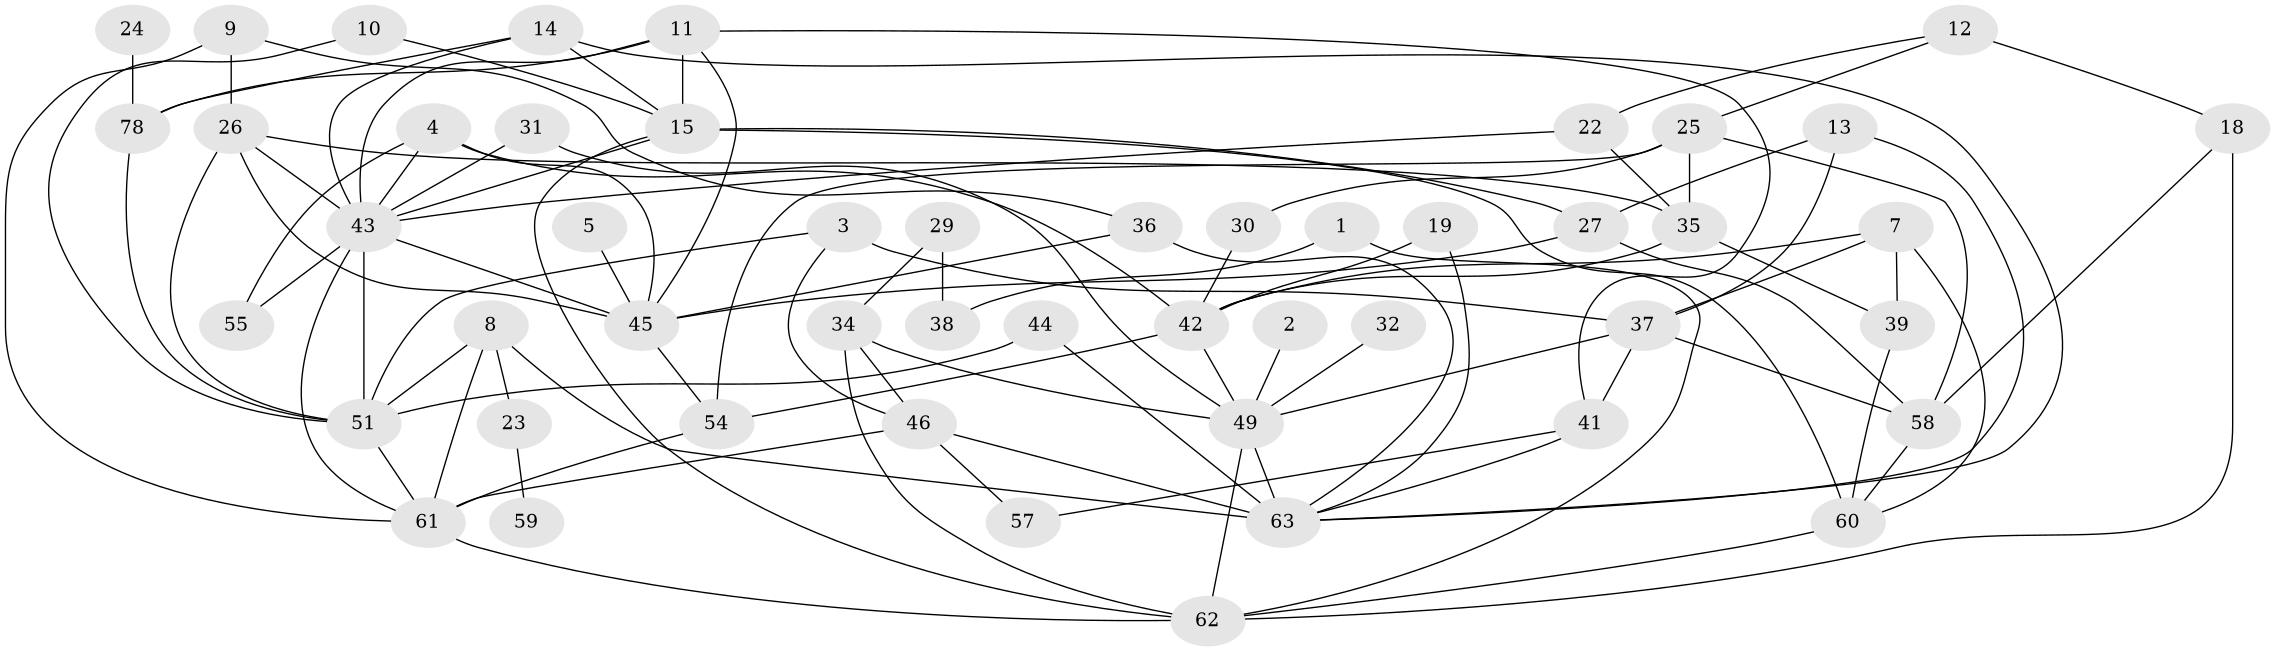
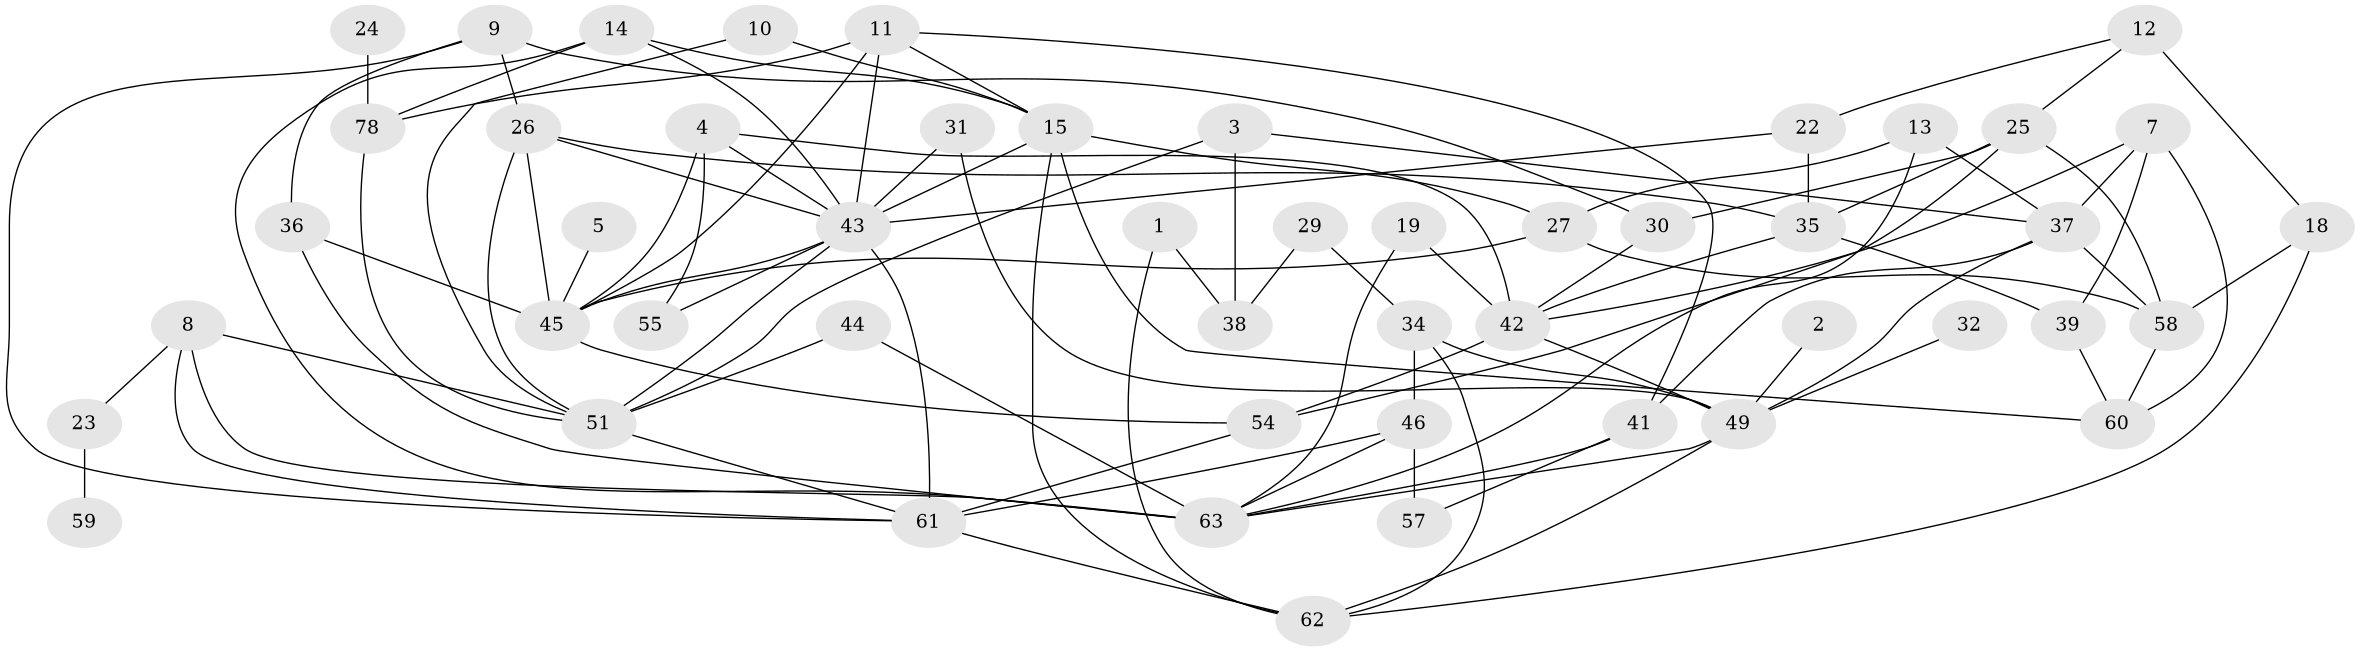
edge "9" -- "30": added
edge "3" -- "46": now "3" -- "38"
edge "60" -- "62": removed
